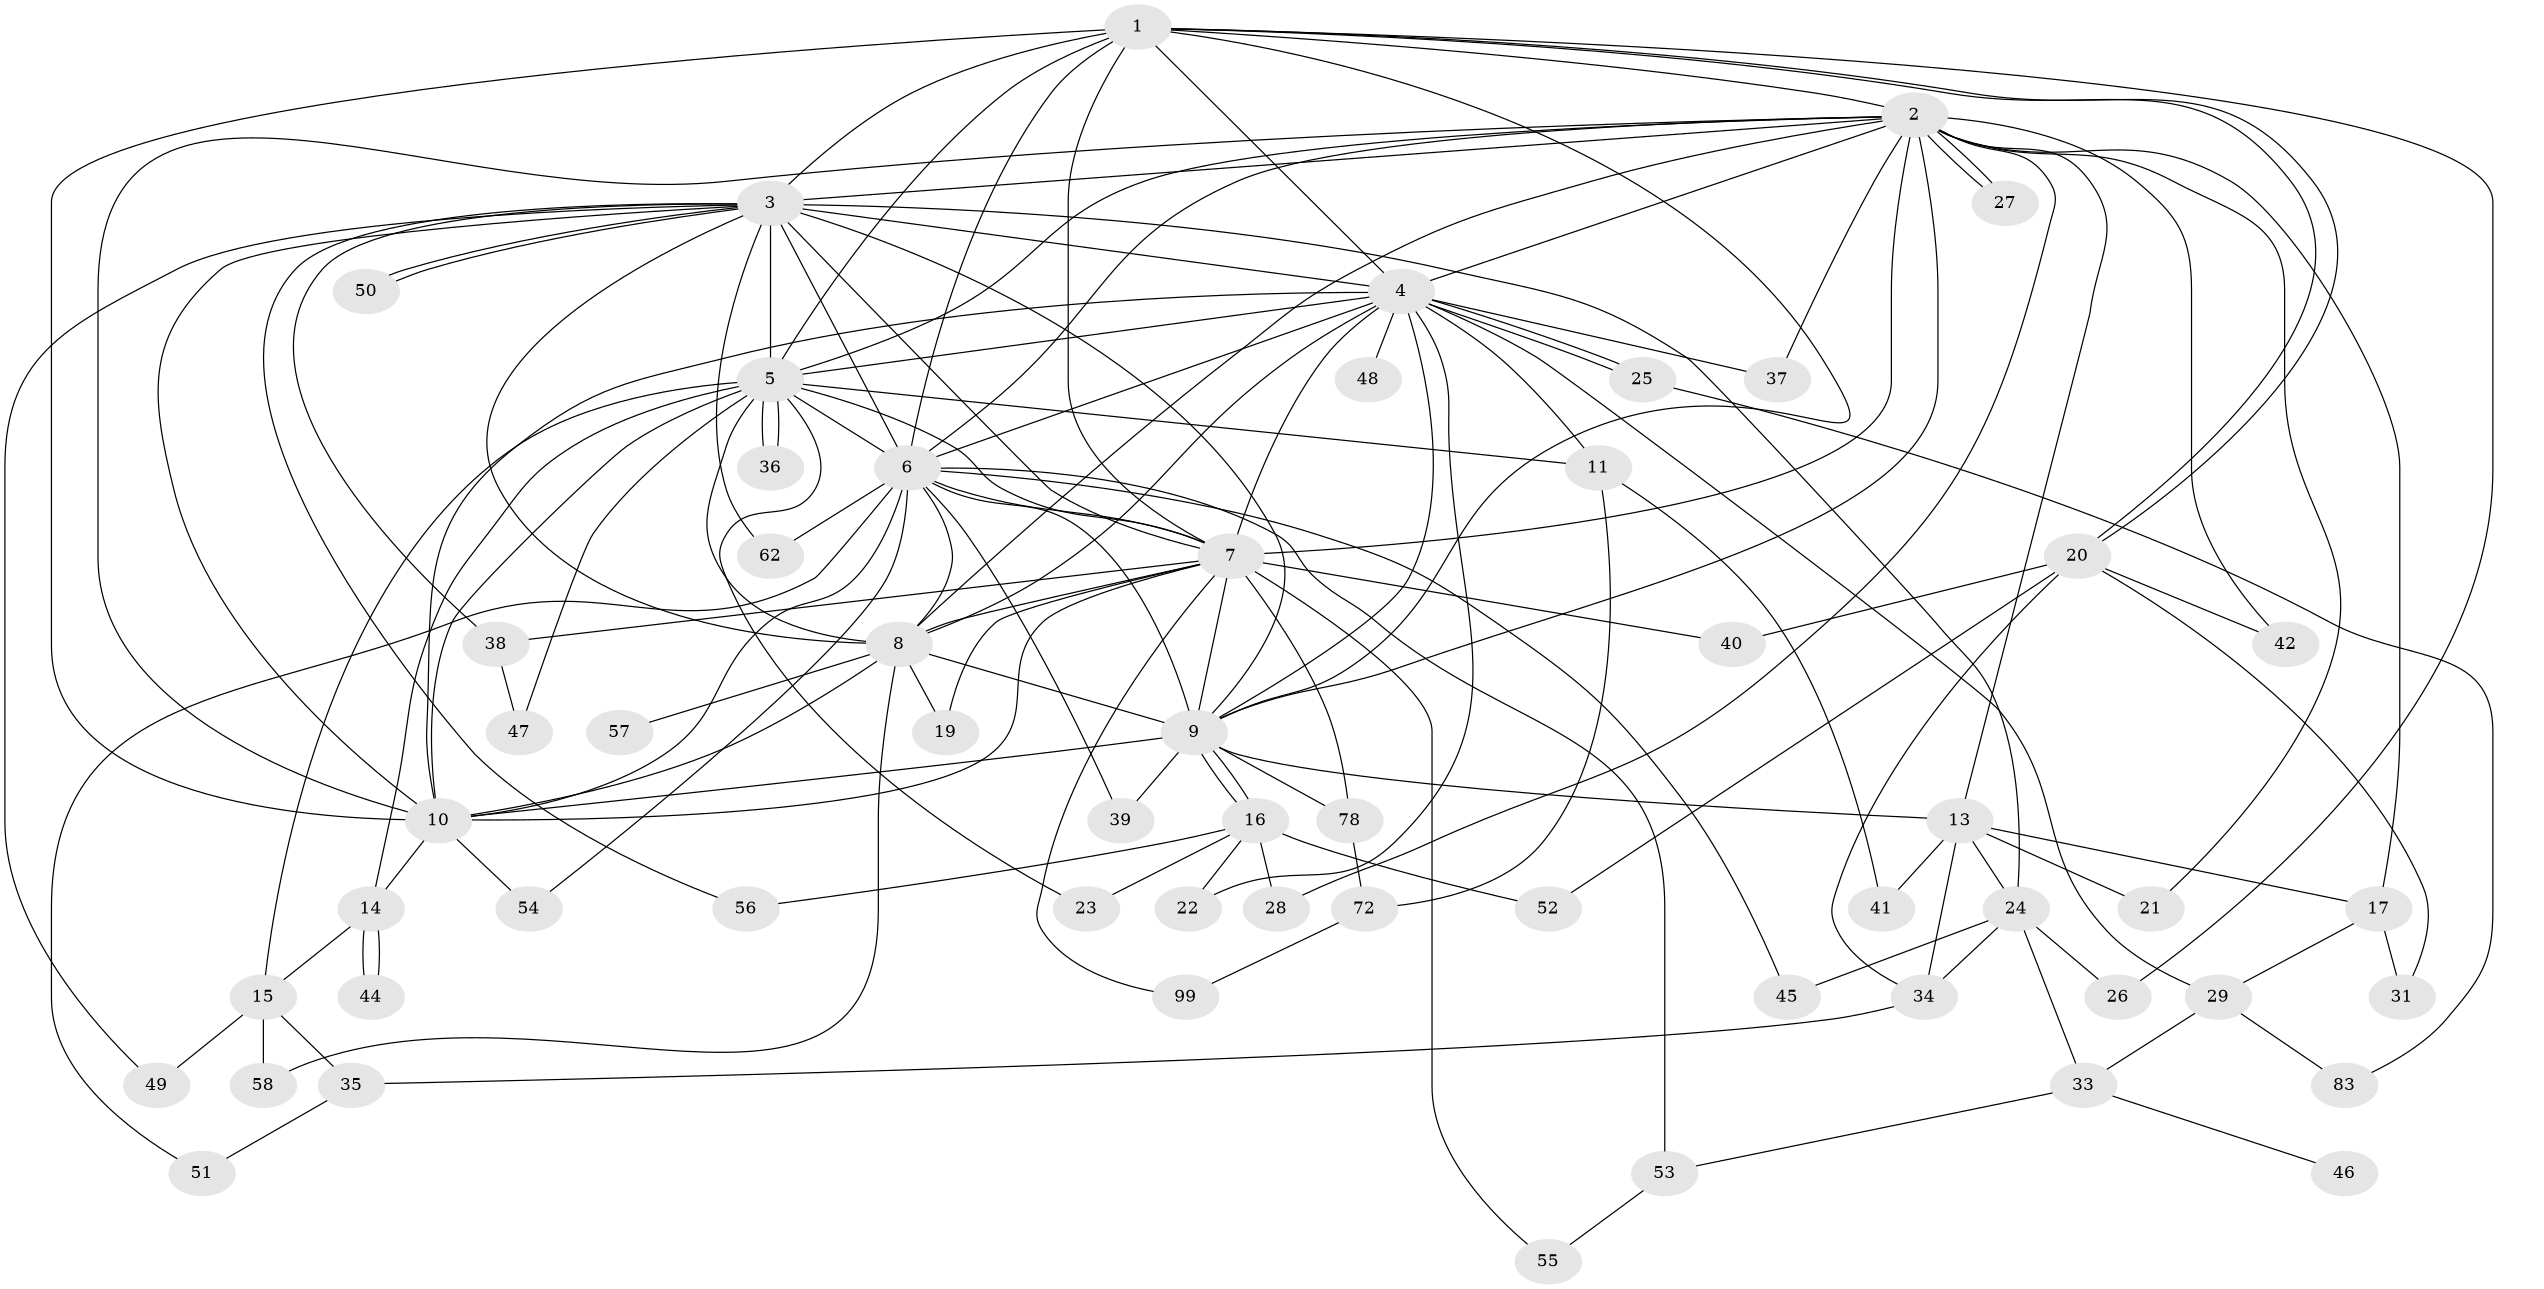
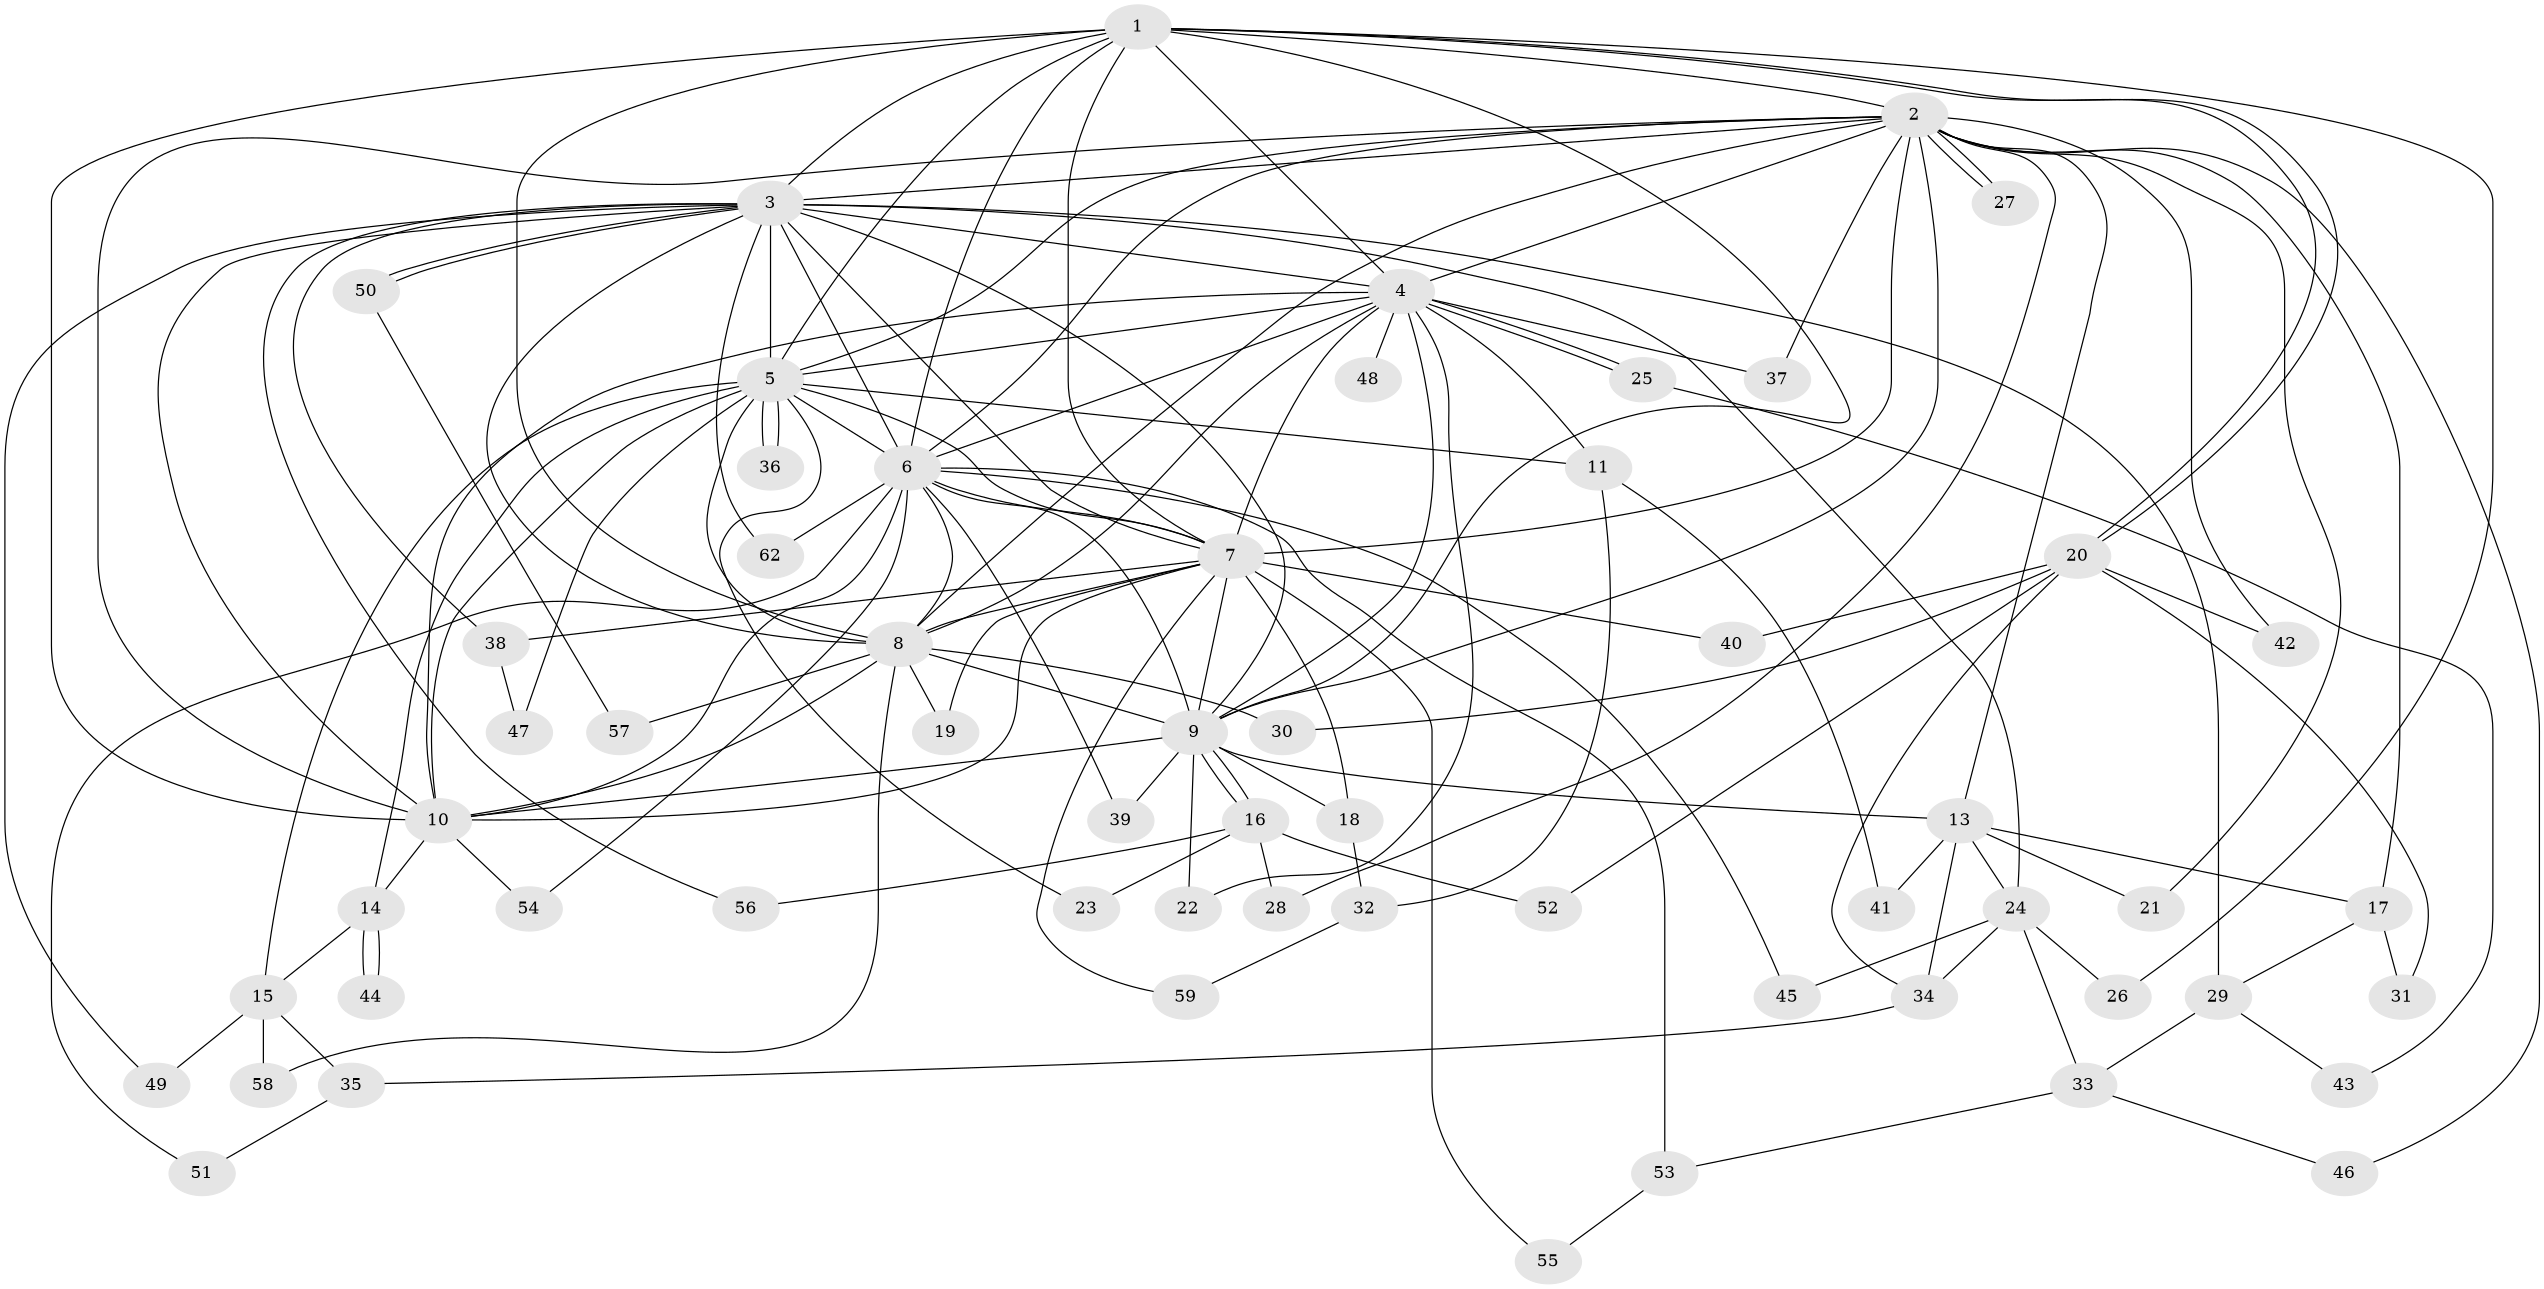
edge "1" -- "8": added
edge "2" -- "46": added
edge "50" -- "57": added
edge "4" -- "29": now "3" -- "29"
node "30": added
node "78": label "78" -> "18"
edge "16" -- "22": now "9" -- "22"
node "72": label "72" -> "32"
node "99": label "99" -> "59"
node "83": label "83" -> "43"
